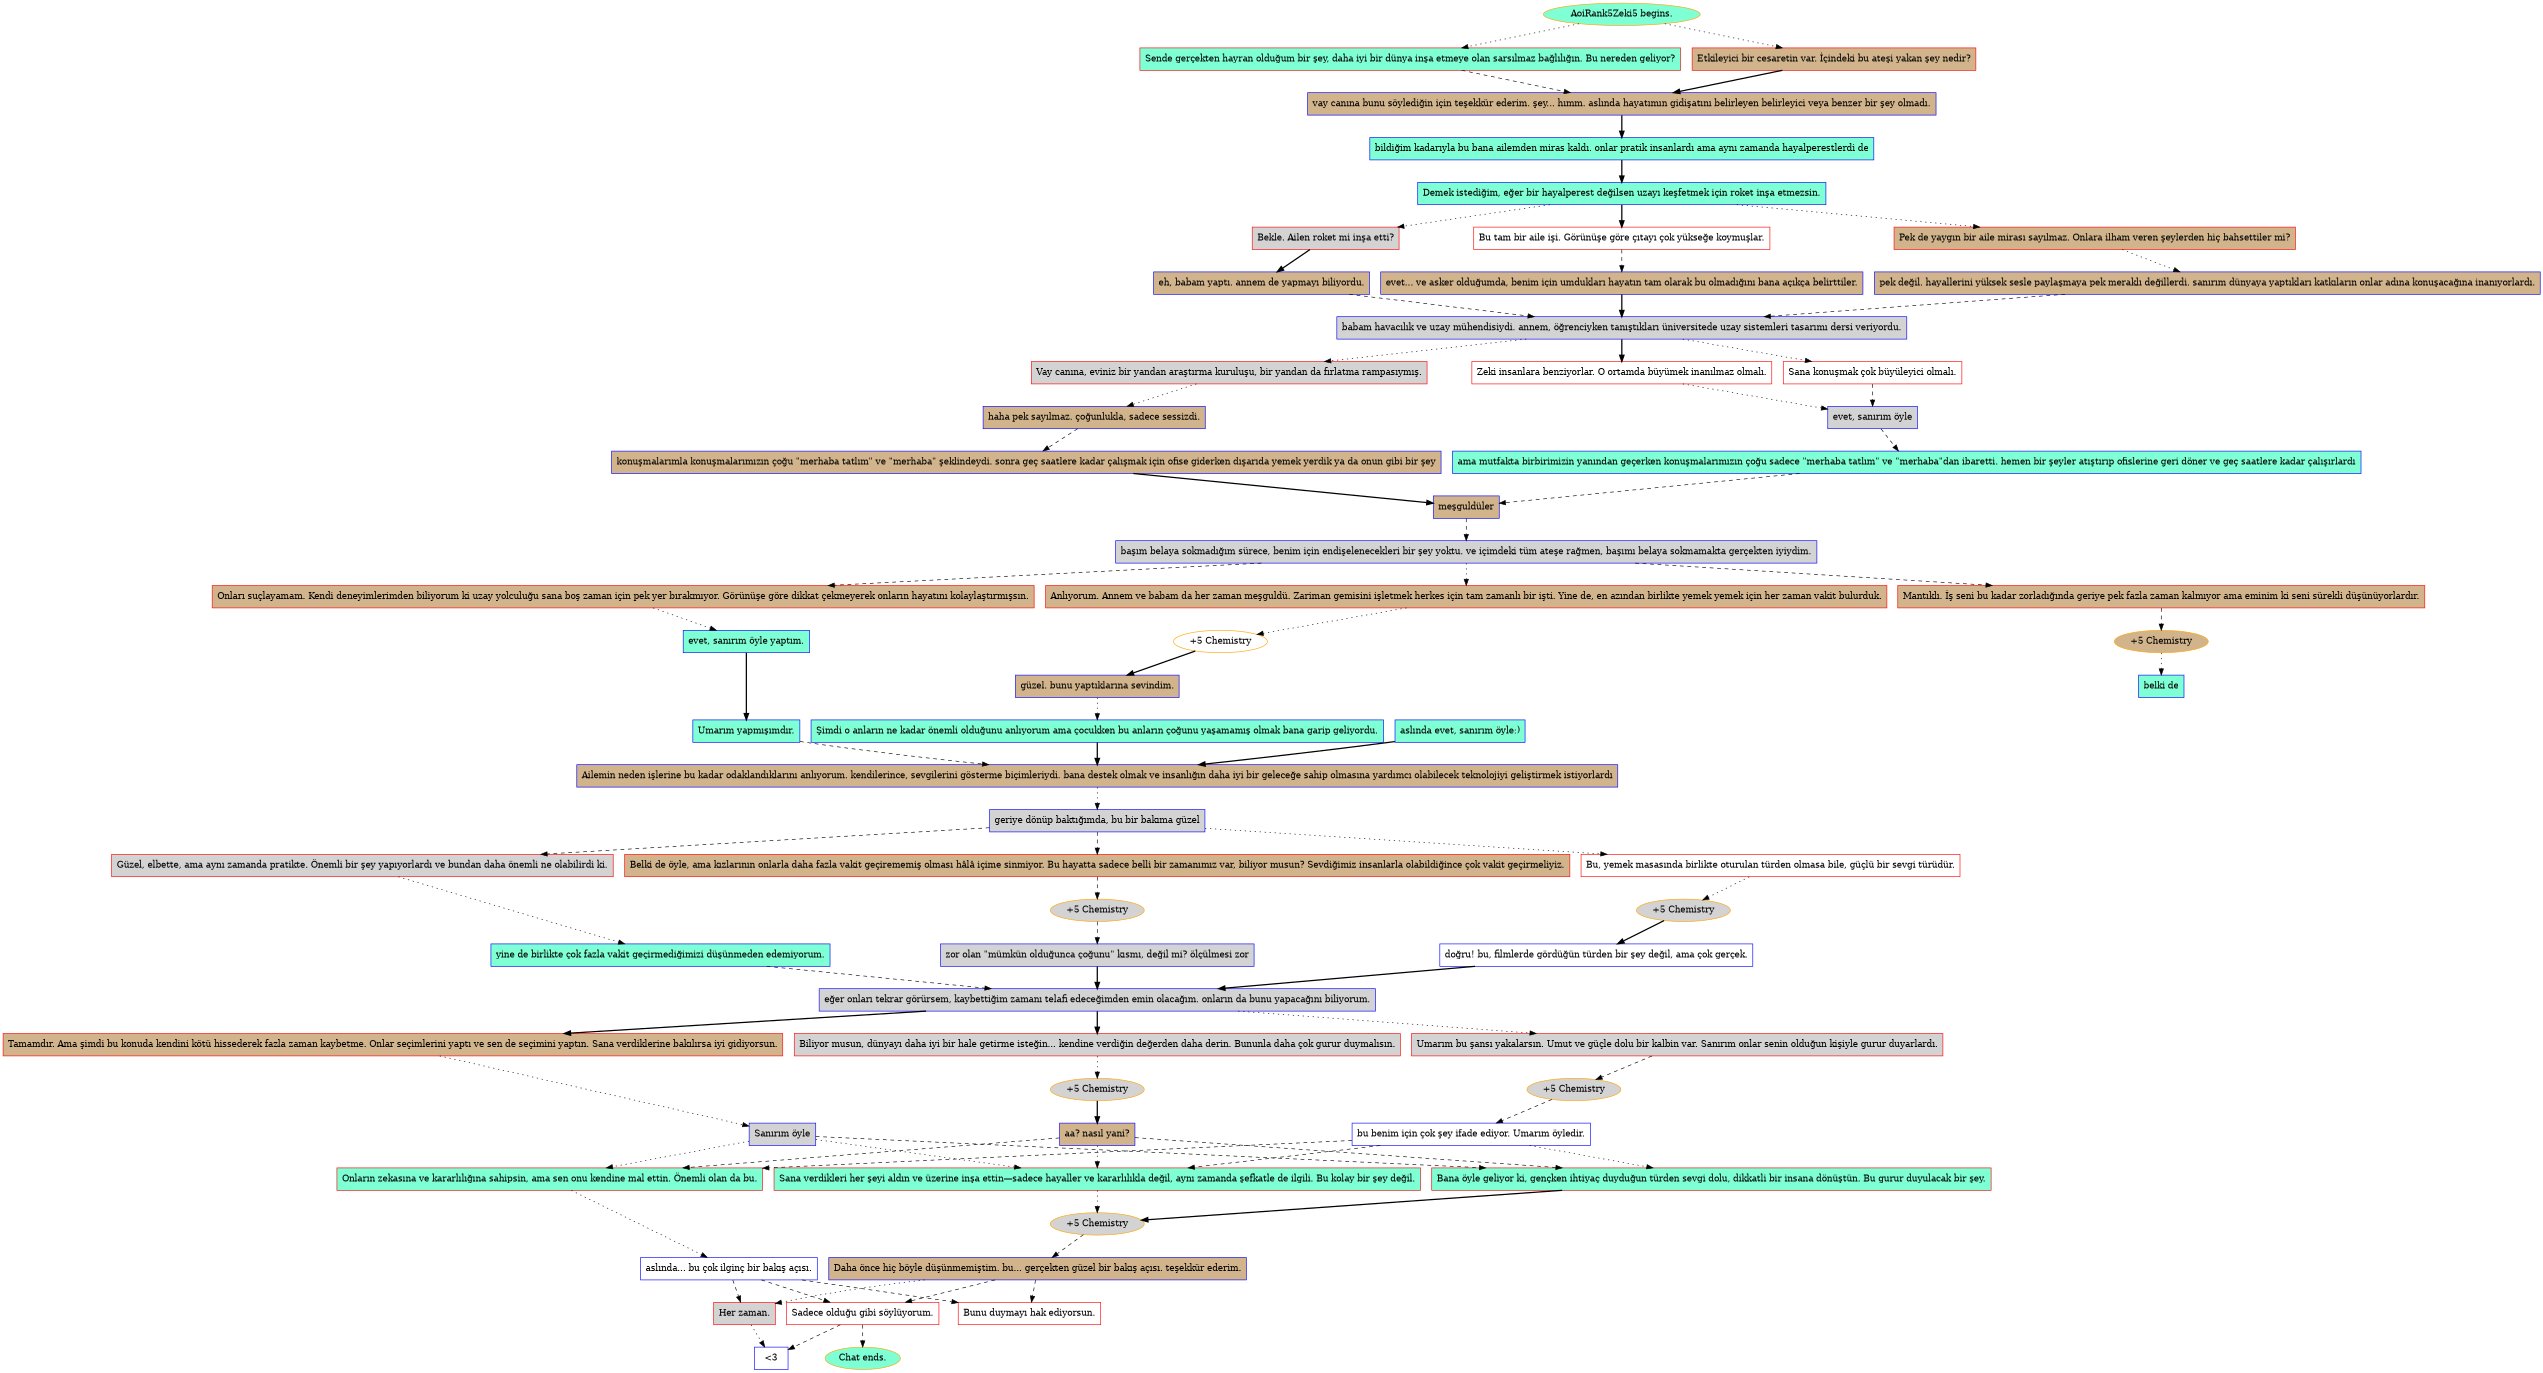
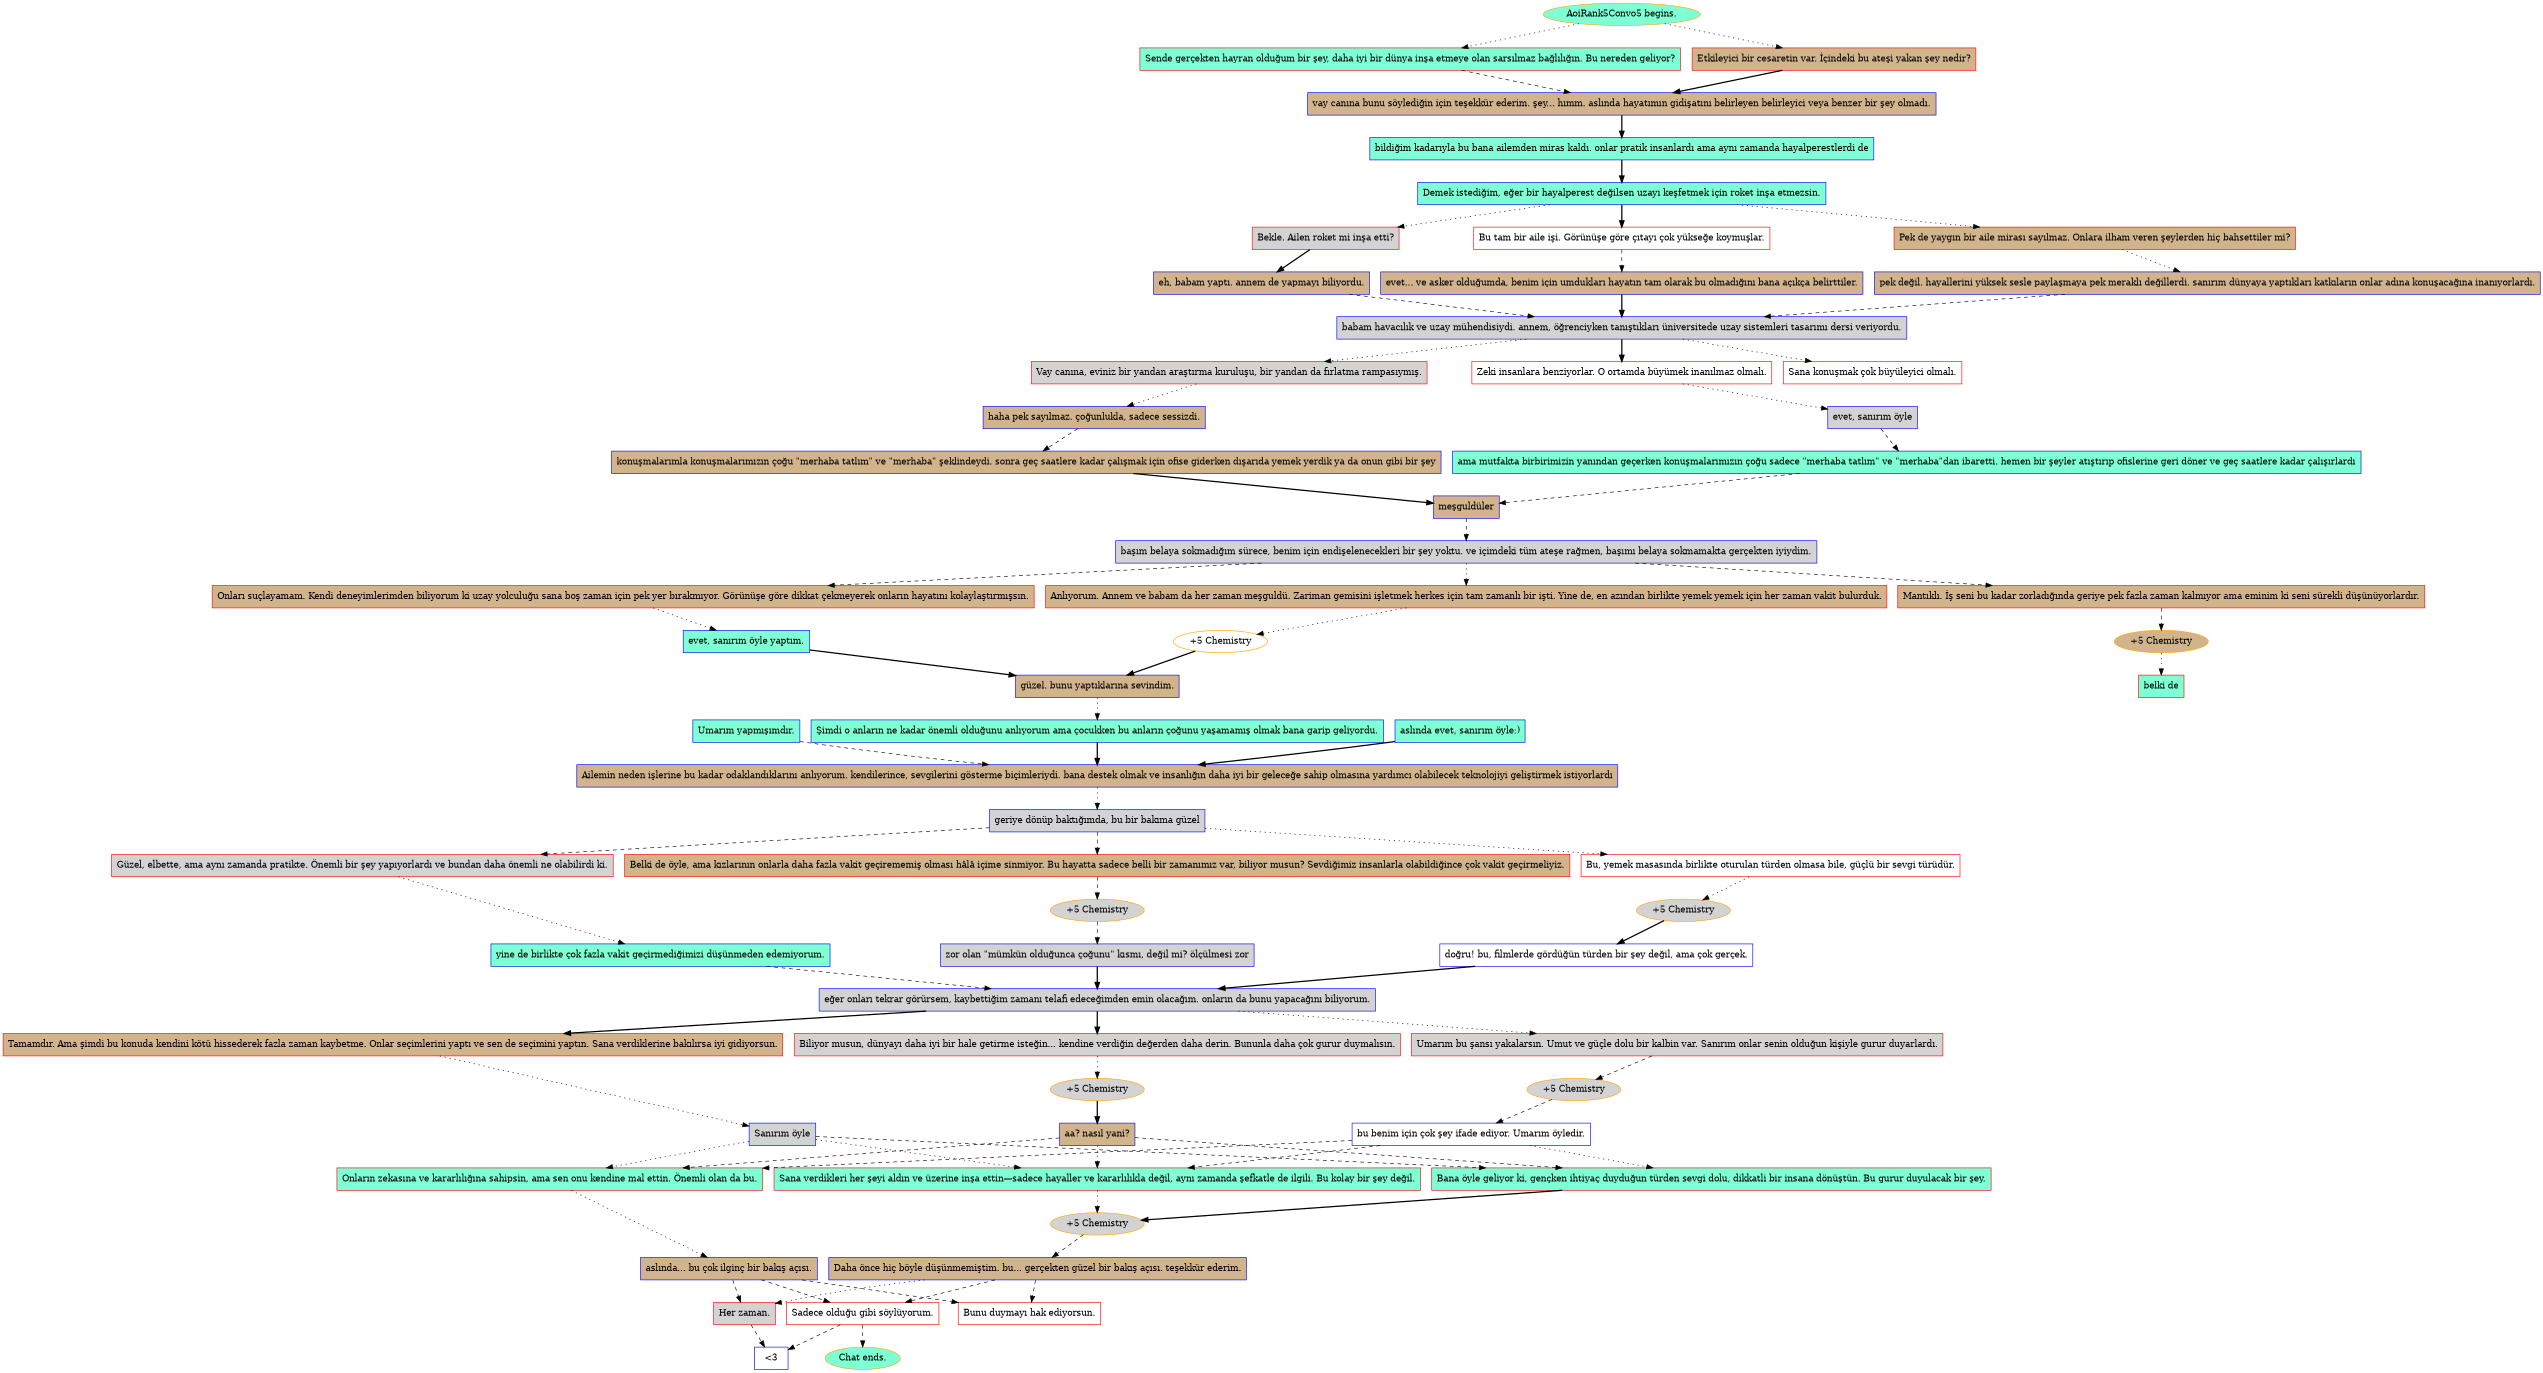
node "AoiRank5Zeki5 begins.": label "AoiRank5Zeki5 begins." -> "AoiRank5Convo5 begins."
edge "Sana konuşmak çok büyüleyici olmalı." -> "evet, sanırım öyle": removed
edge "evet, sanırım öyle yaptım." -> "Umarım yapmışımdır.": now "evet, sanırım öyle yaptım." -> "güzel. bunu yaptıklarına sevindim."
node "belki de": color blue -> red
node "aslında... bu çok ilginç bir bakış açısı.": fillcolor white -> tan
edge "Her zaman." -> "<3": style dotted -> dashed
